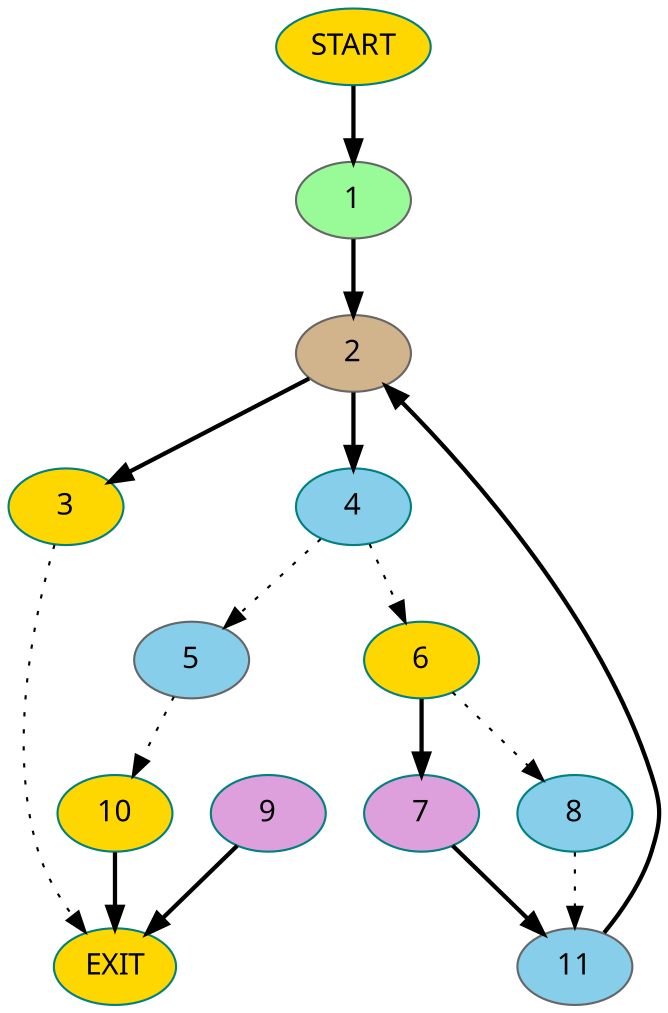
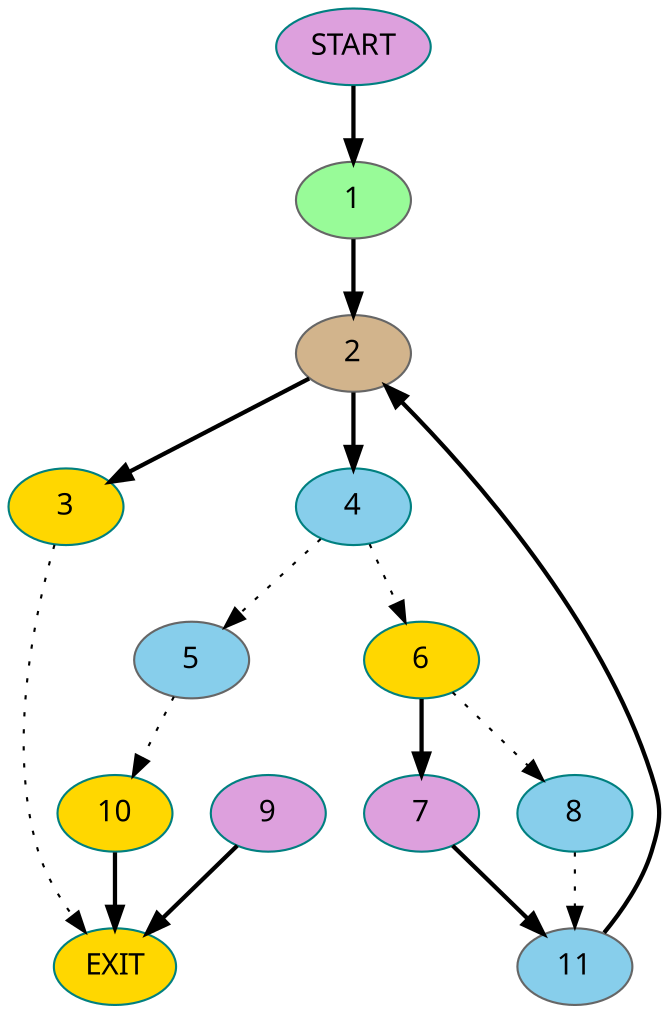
node "START": fillcolor gold -> plum
